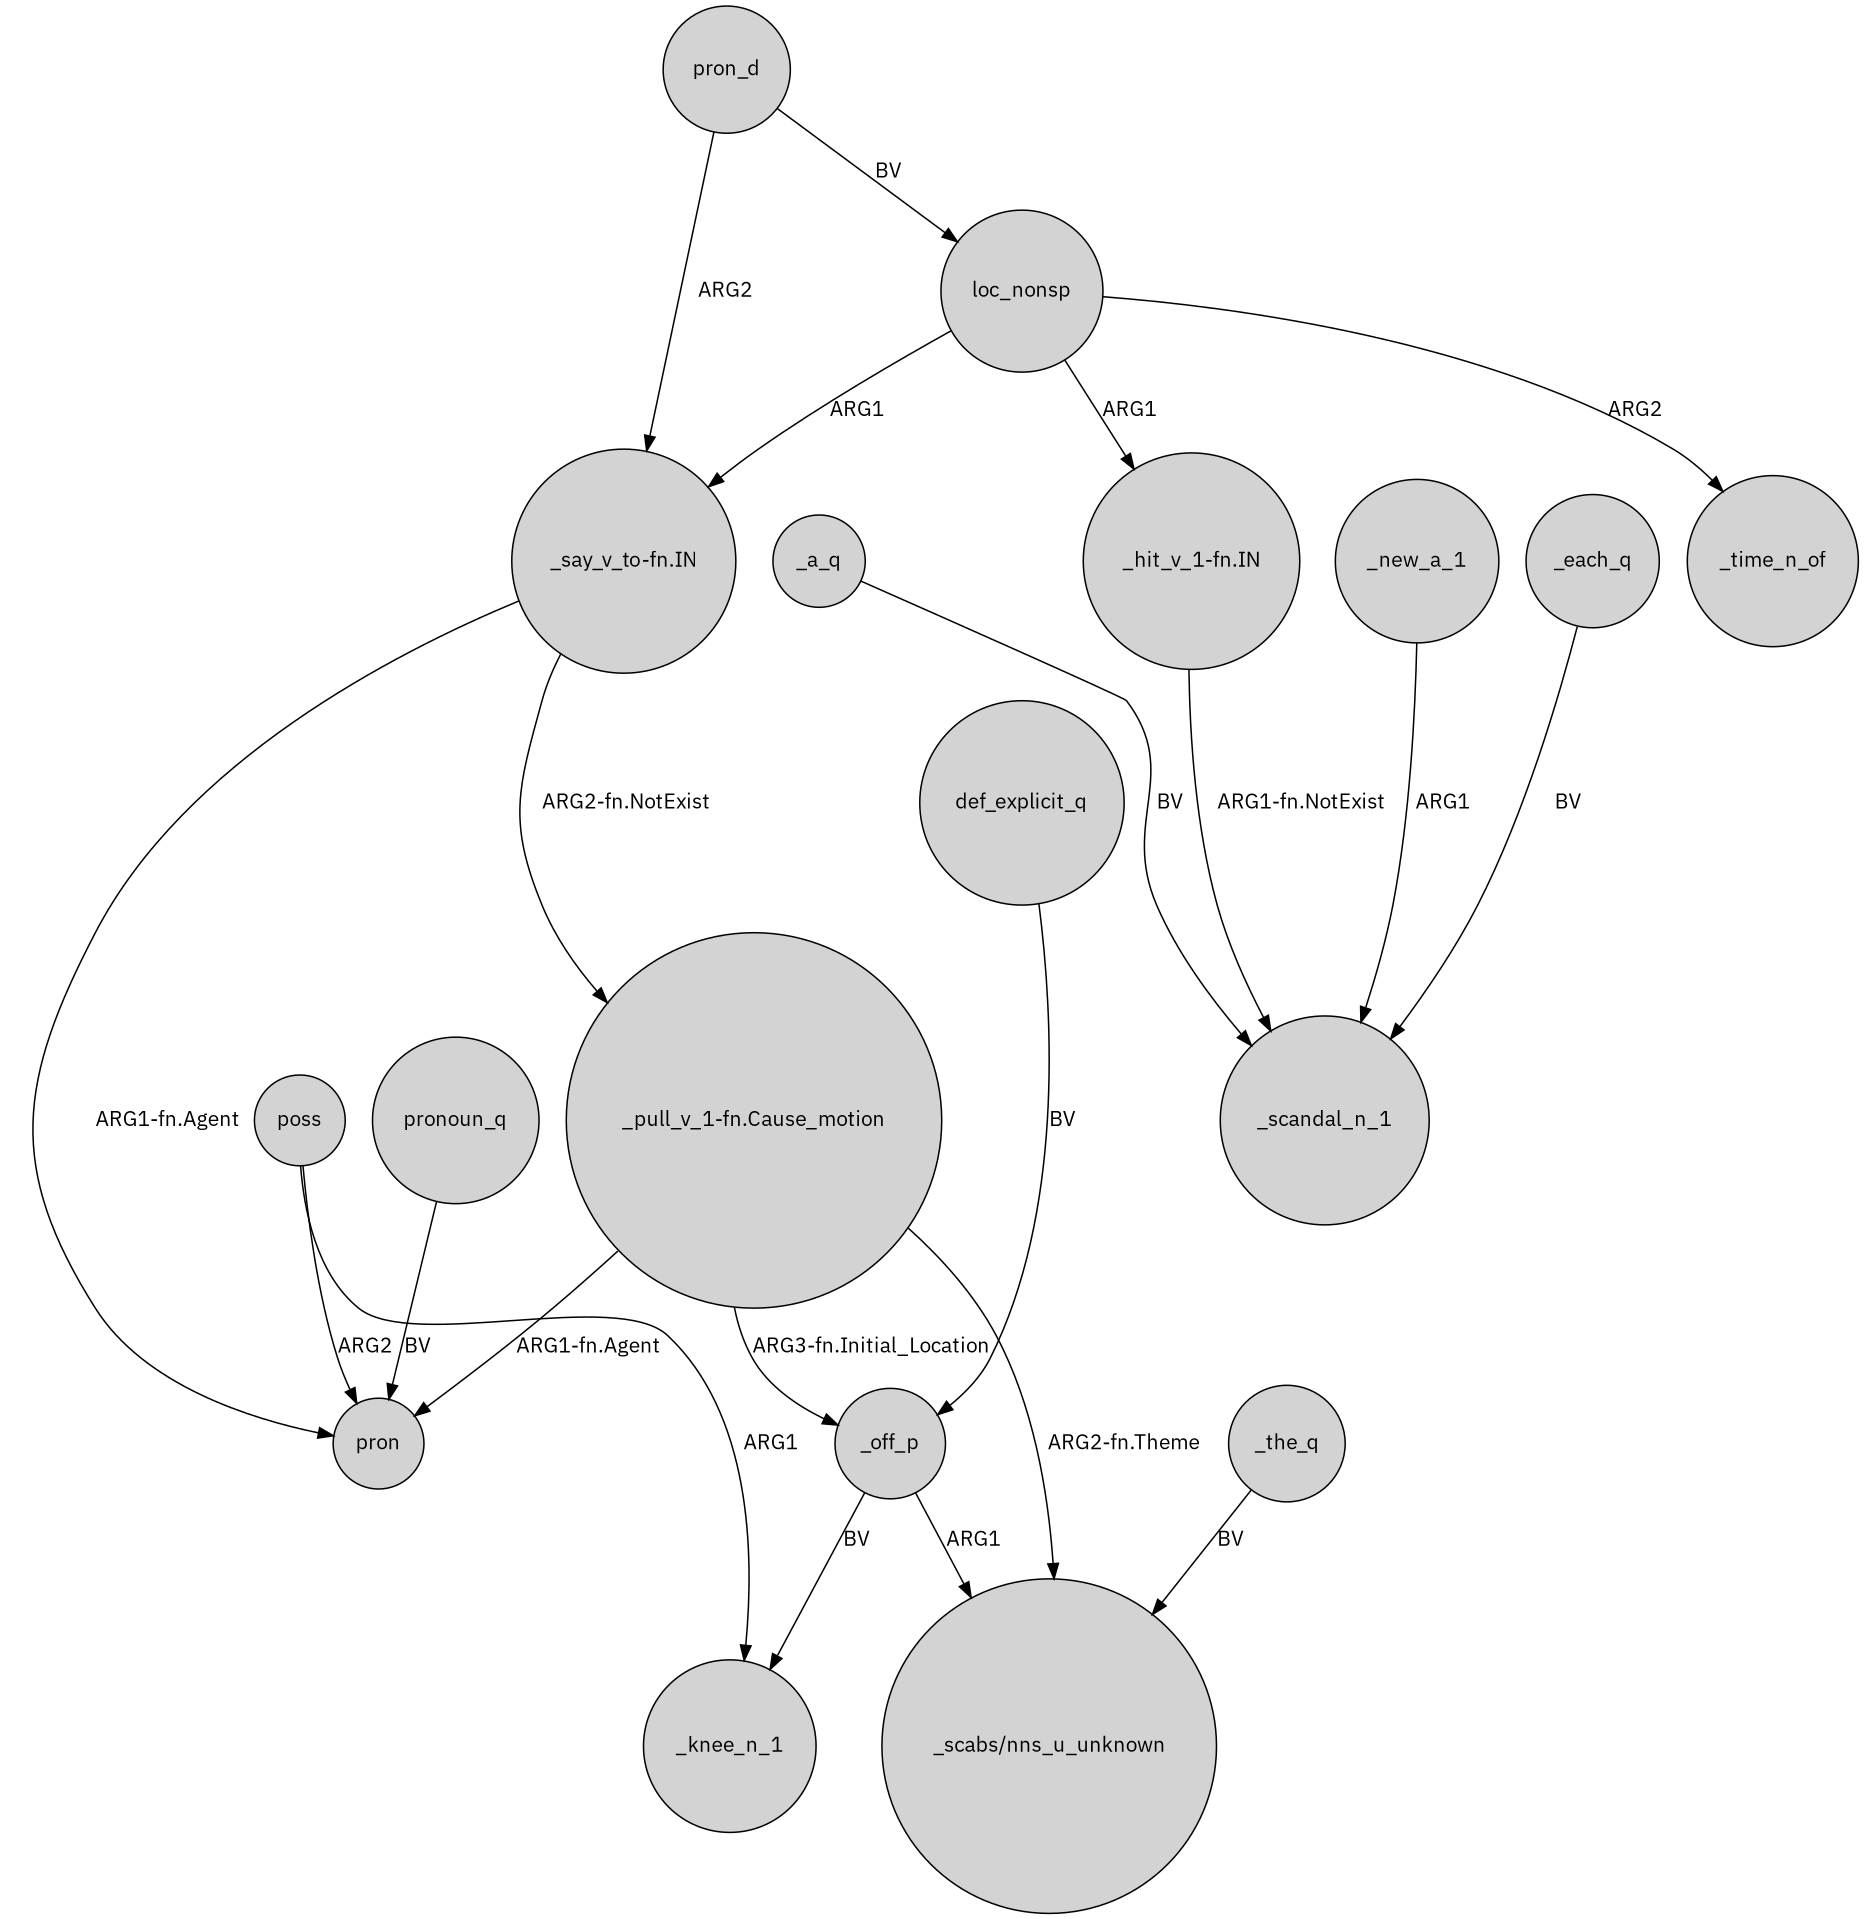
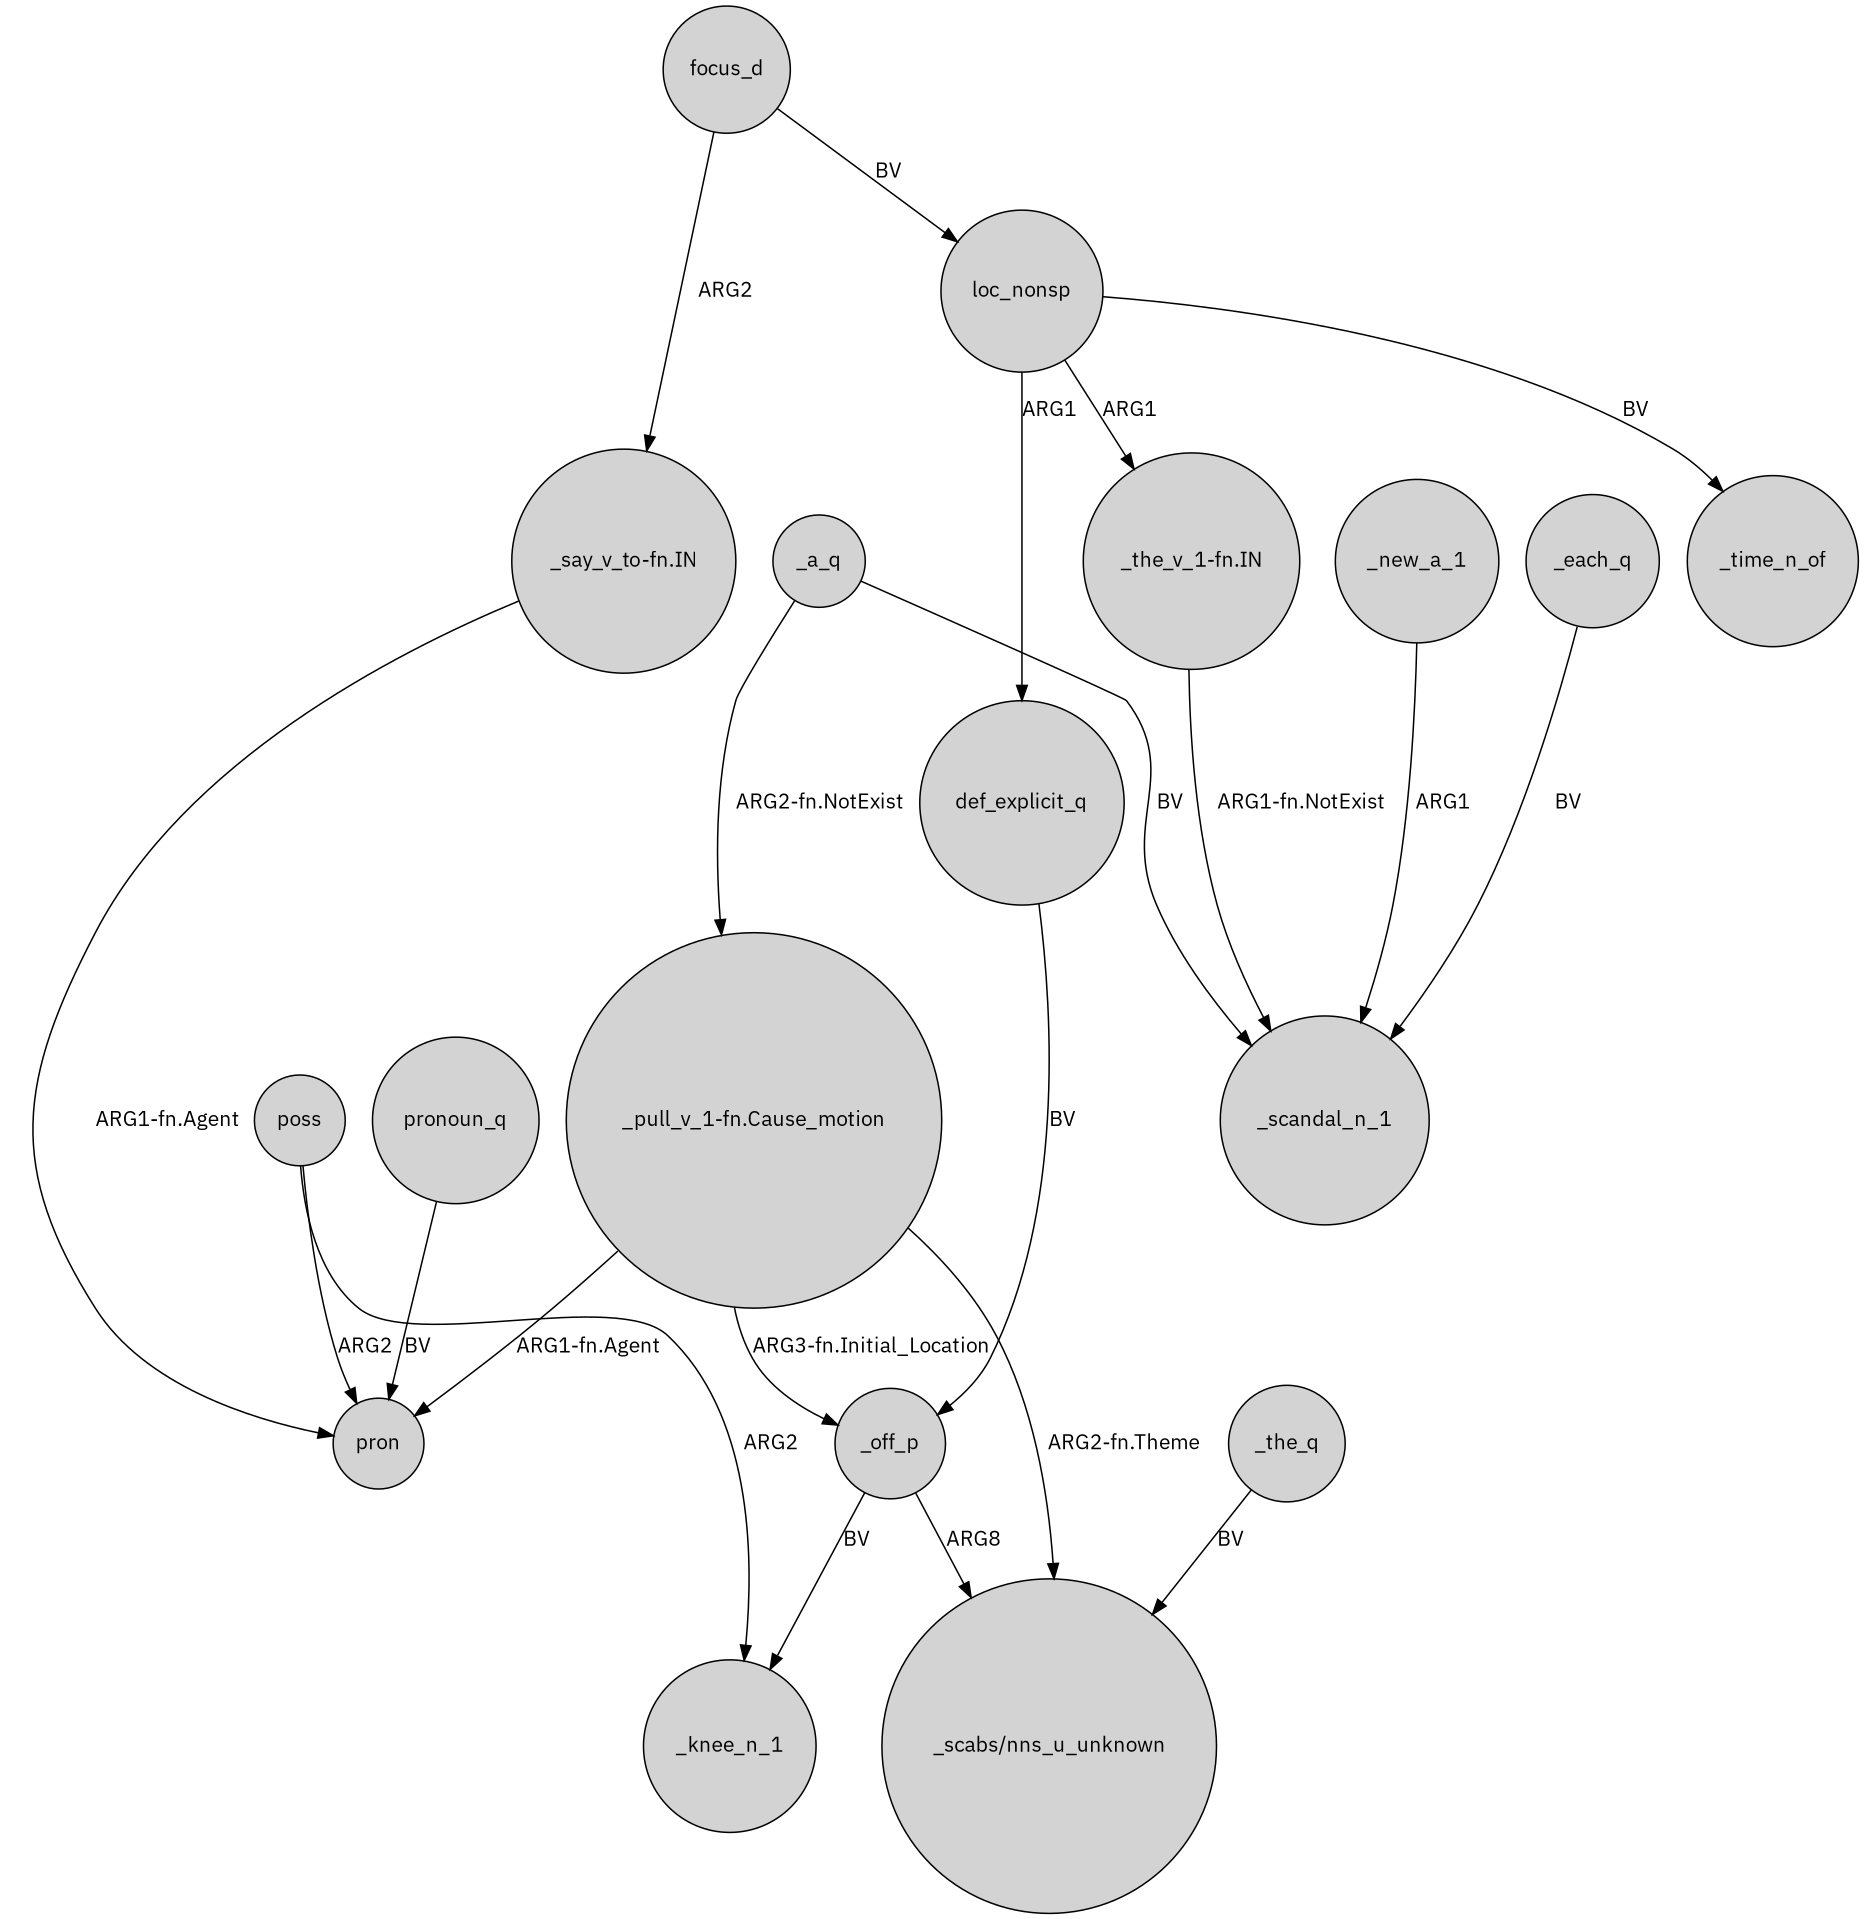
node "pron_d": label "pron_d" -> "focus_d"
edge "loc_nonsp" -> "_say_v_to-fn.IN": now "loc_nonsp" -> "def_explicit_q"
edge "loc_nonsp" -> "_time_n_of": label "ARG2" -> "BV"
node "_hit_v_1-fn.IN": label "_hit_v_1-fn.IN" -> "_the_v_1-fn.IN"
edge "_say_v_to-fn.IN" -> "_pull_v_1-fn.Cause_motion": now "_a_q" -> "_pull_v_1-fn.Cause_motion"
edge "poss" -> "_knee_n_1": label "ARG1" -> "ARG2"
edge "_off_p" -> "_scabs/nns_u_unknown": label "ARG1" -> "ARG8"
